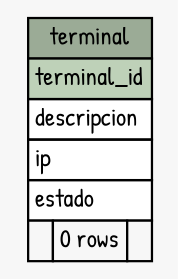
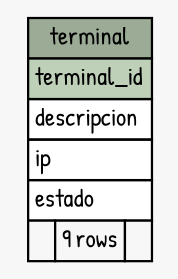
node "terminal": text "0 rows" -> "9 rows"
